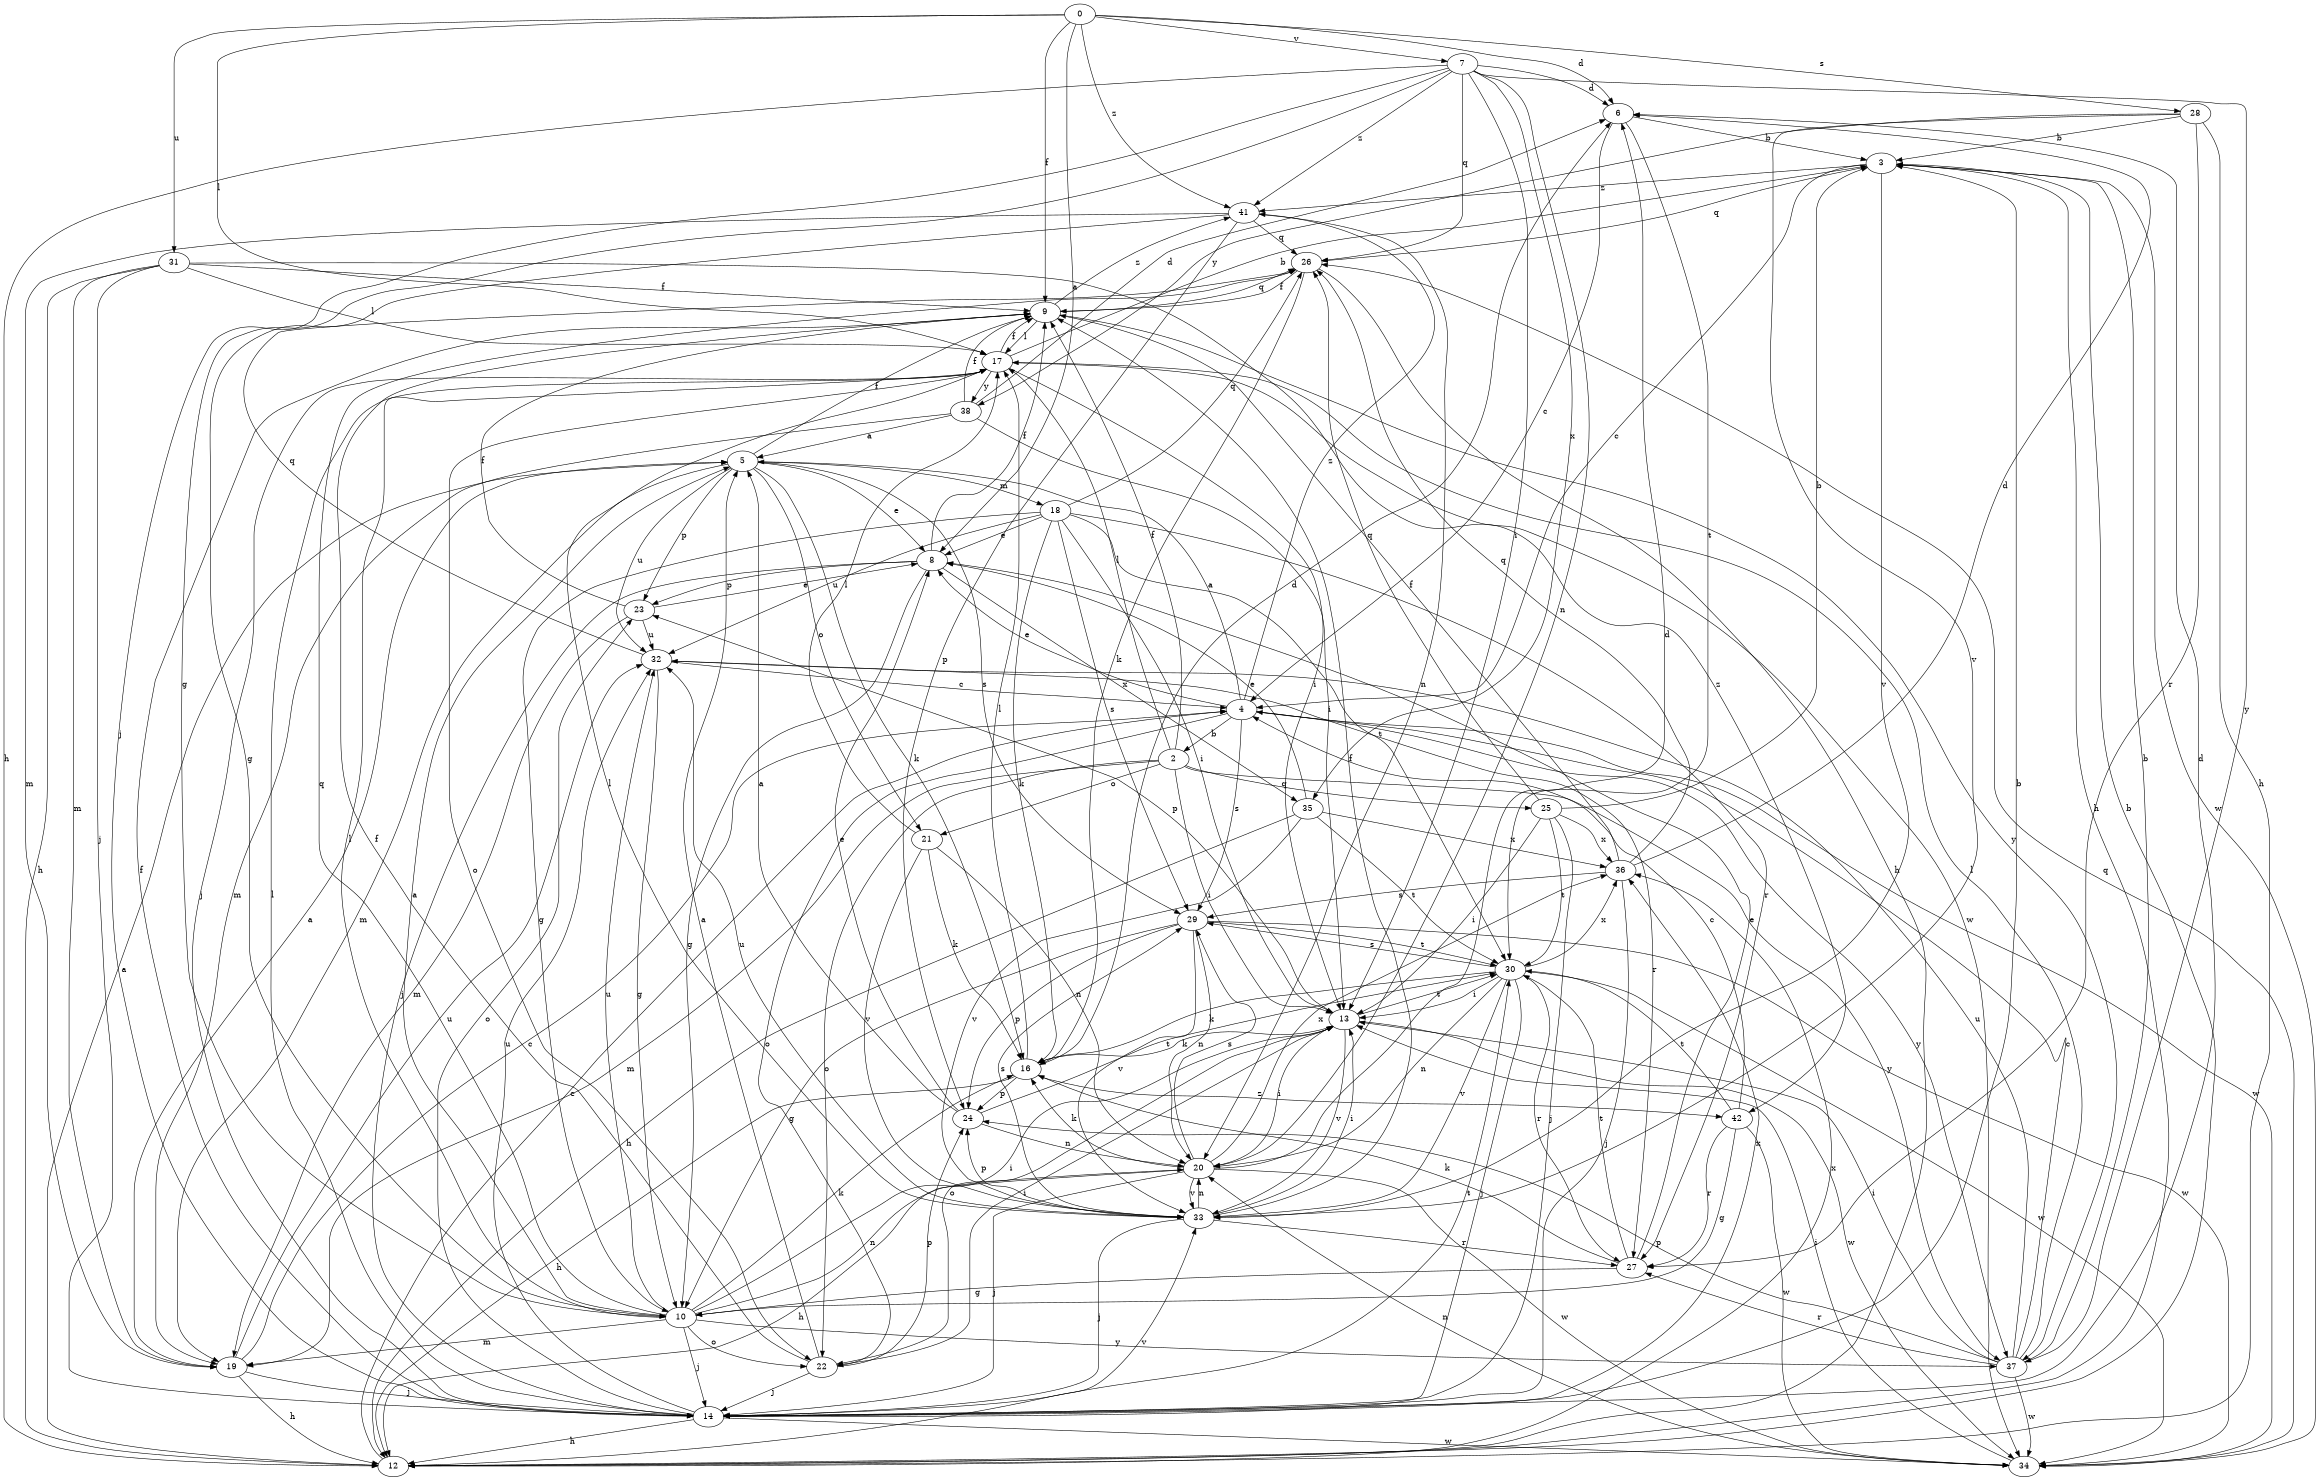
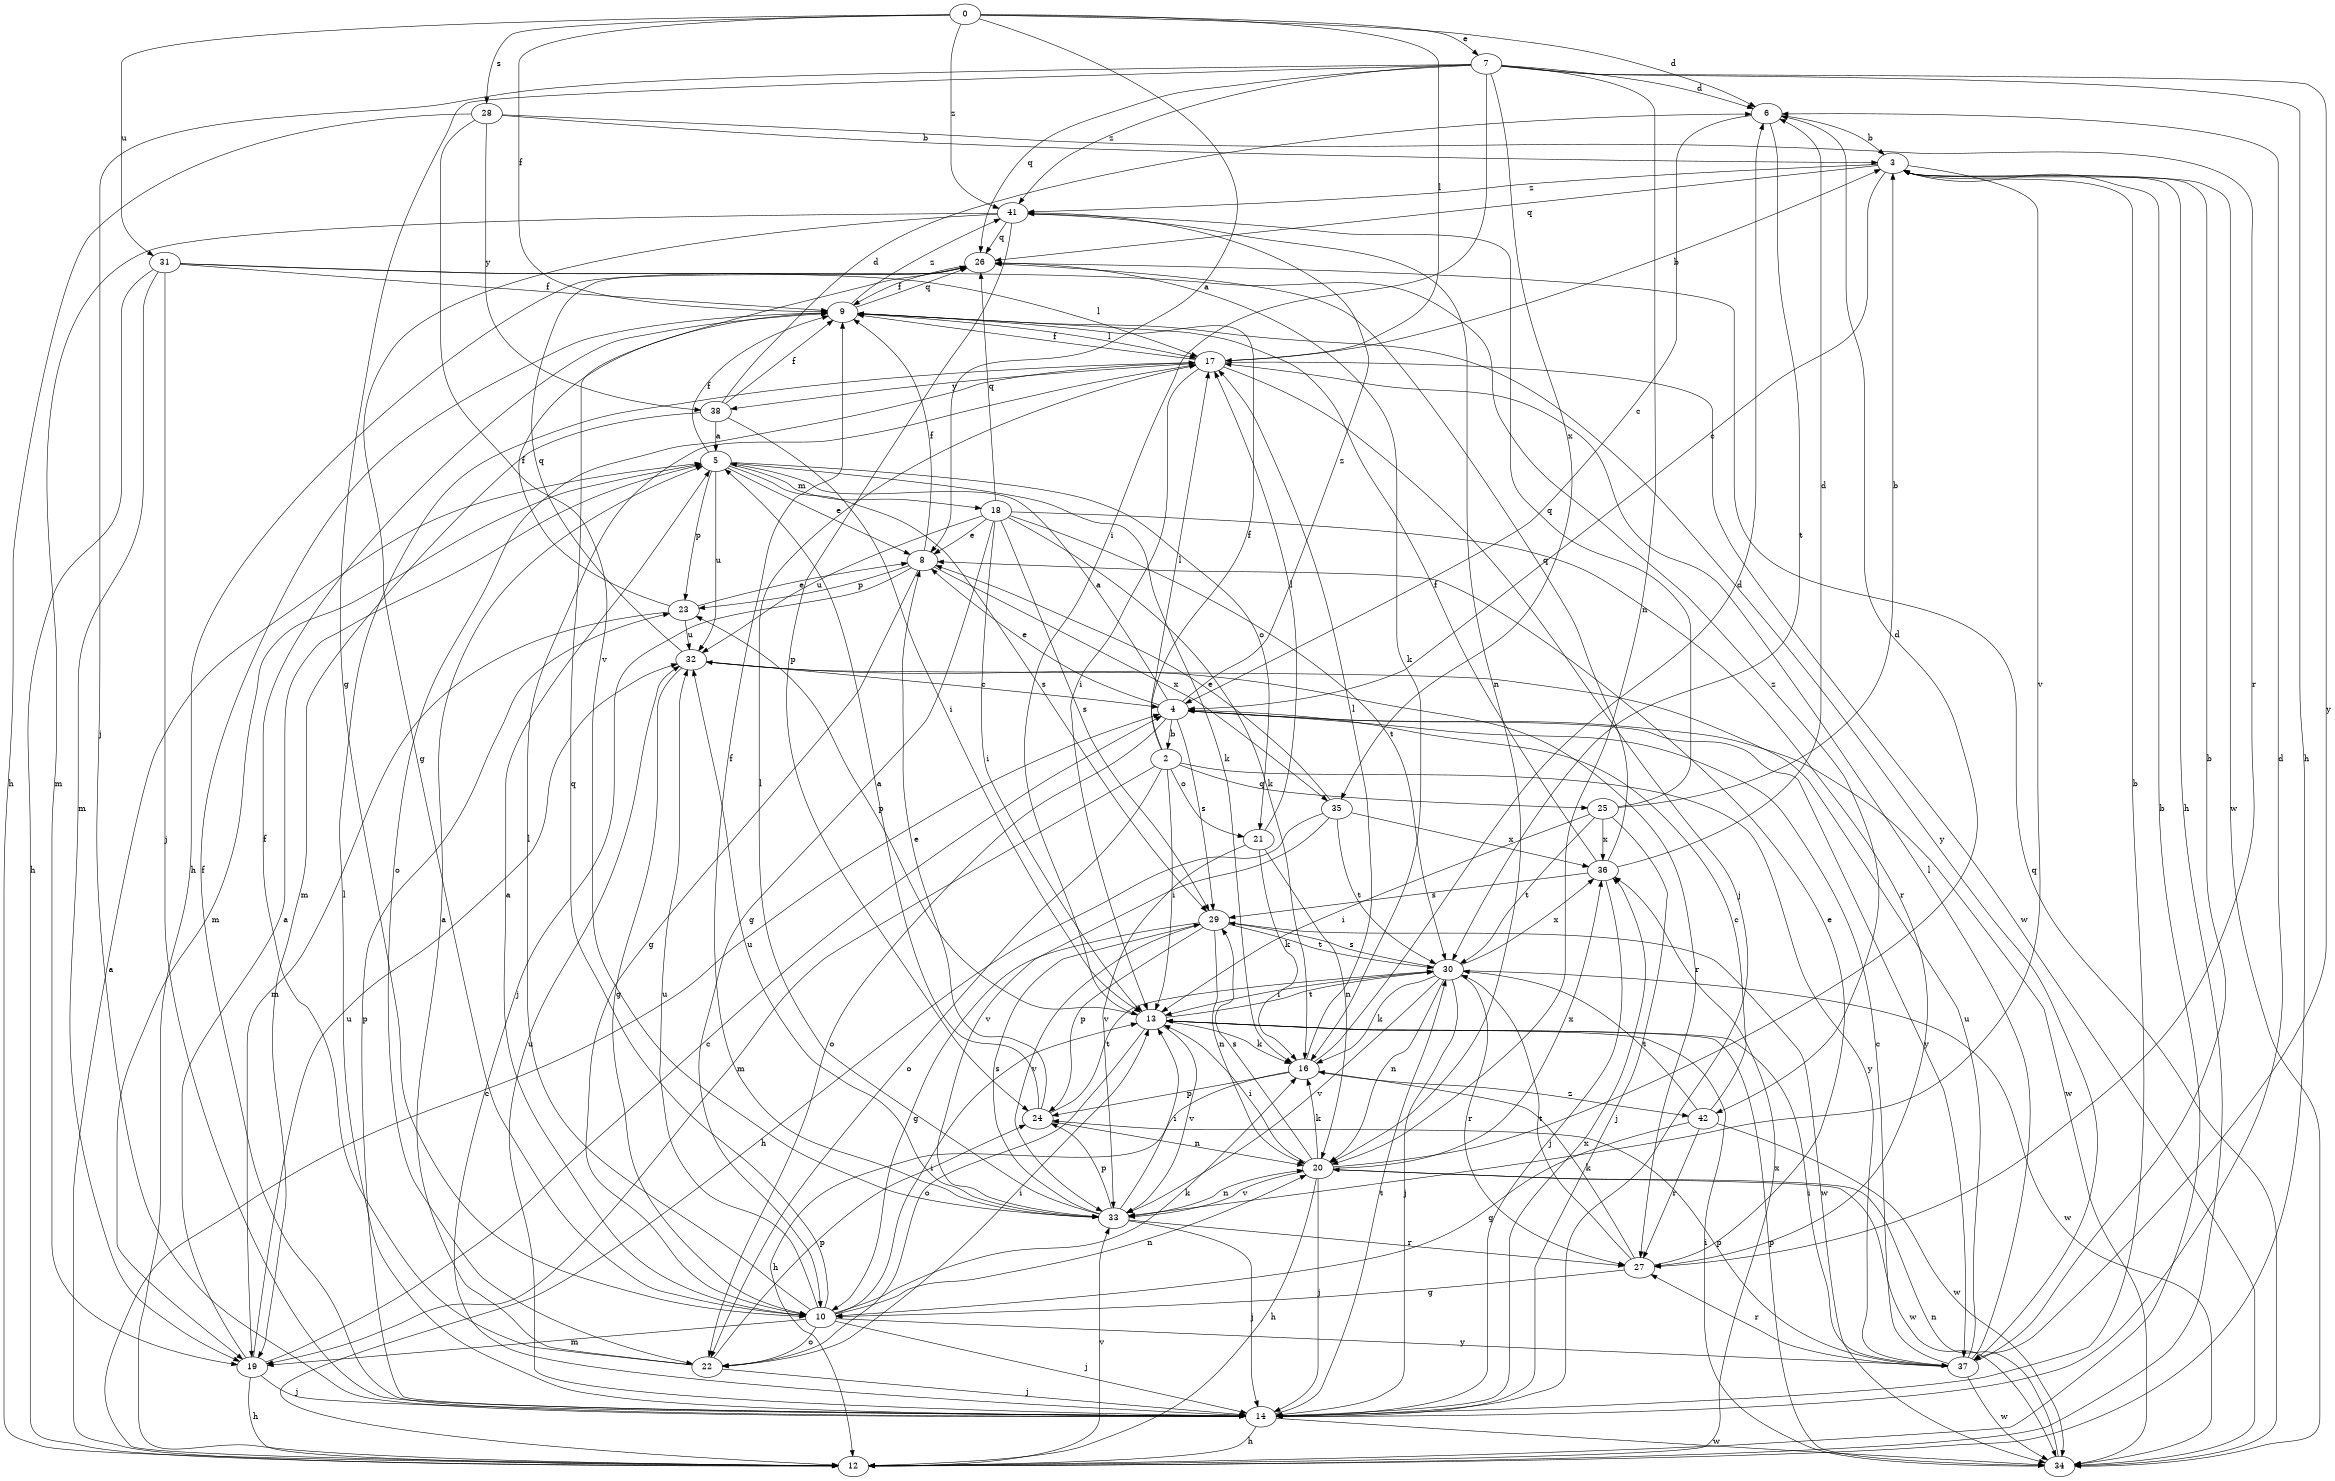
edge "0" -> "7": label "v" -> "e"
edge "25" -> "26": now "25" -> "41"
edge "14" -> "23": label "o" -> "p"
edge "13" -> "34": label "w" -> "p"
